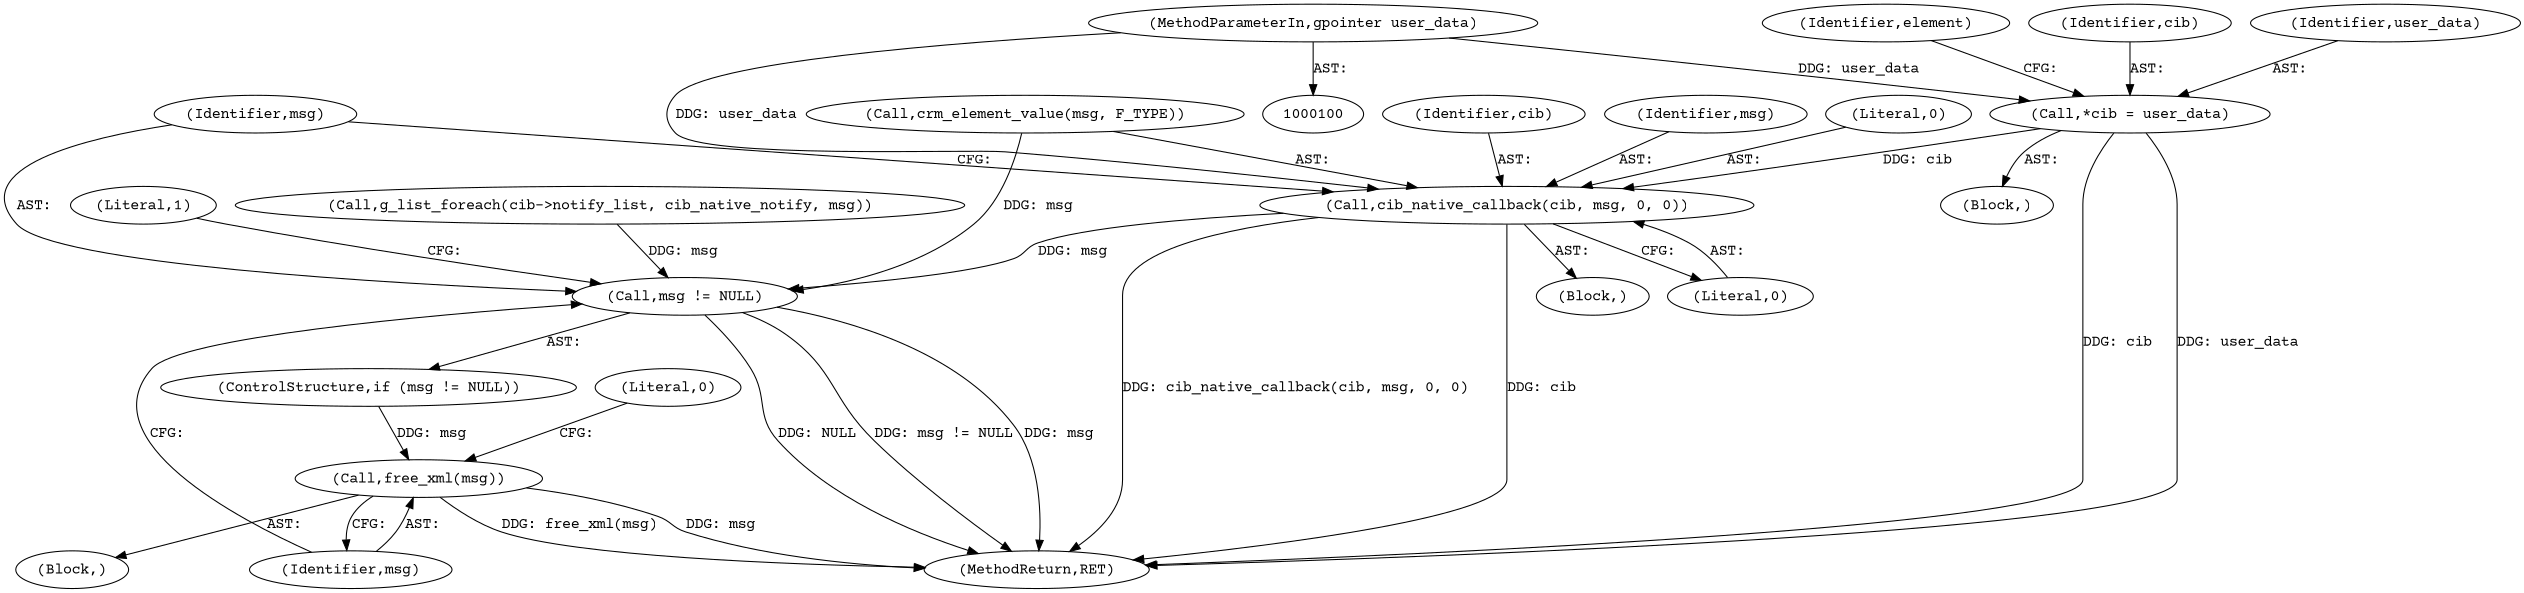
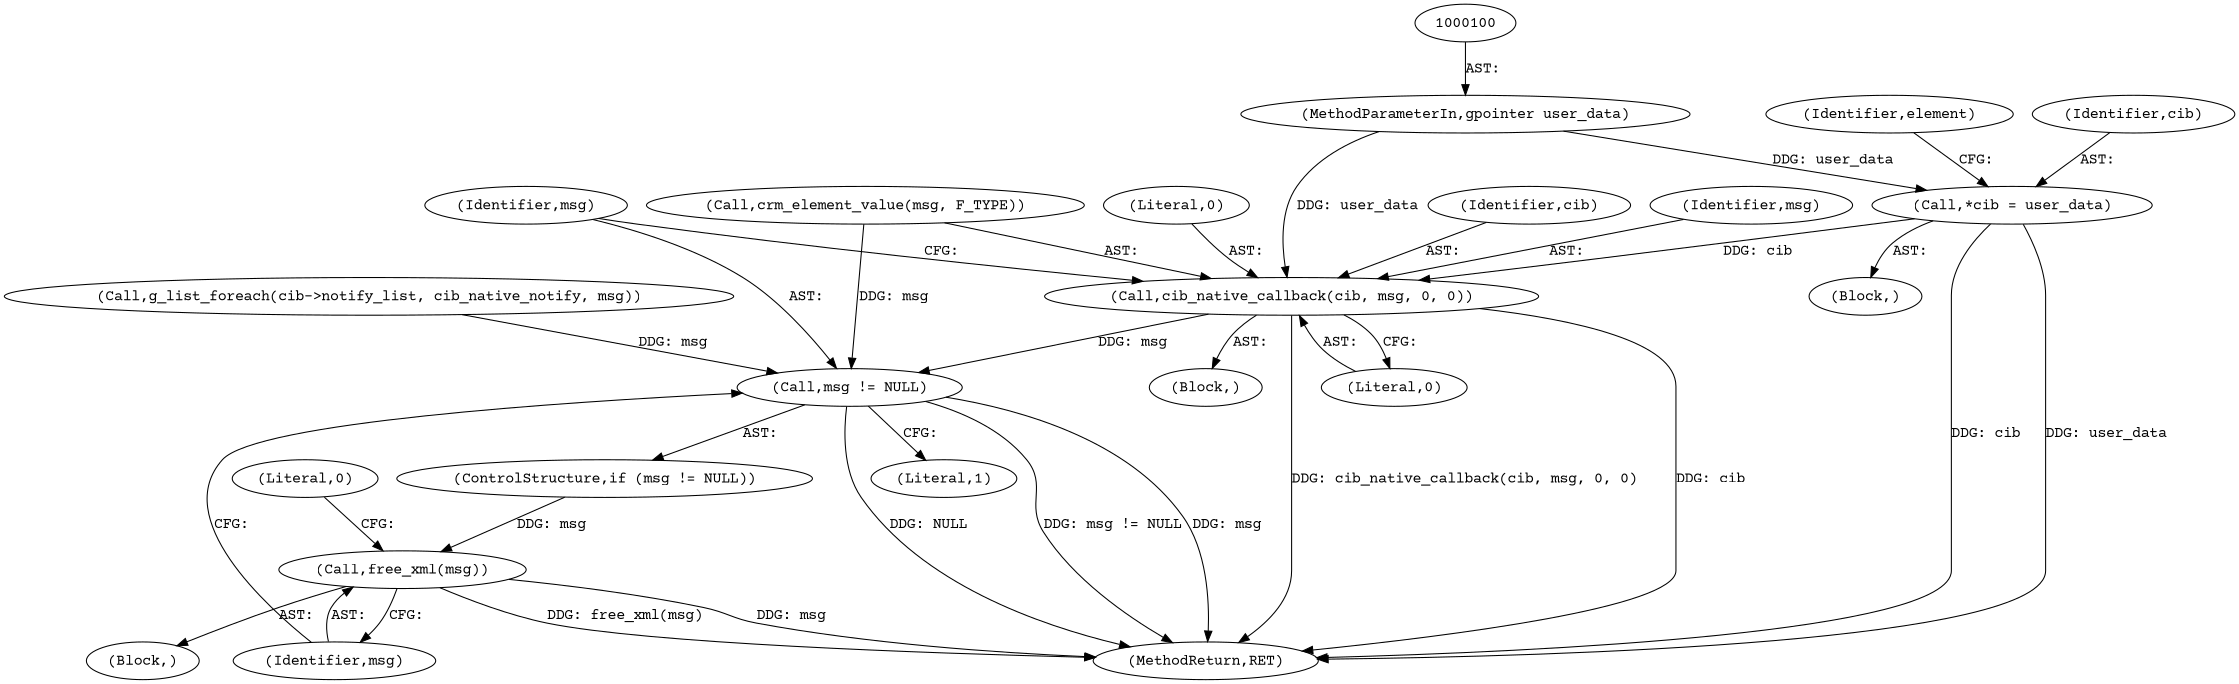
node "(Identifier,user_data)": removed
edge "(MethodParameterIn,gpointer user_data)" -> "1000100": reversed
edge "(Literal,1)" -> "(Call,msg != NULL)": reversed
